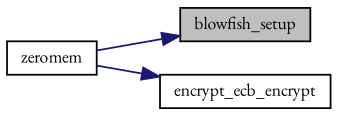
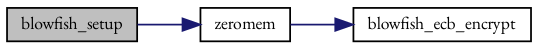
edge "zeromem" -> "blowfish_setup": reversed
node "encrypt_ecb_encrypt": label "encrypt_ecb_encrypt" -> "blowfish_ecb_encrypt"
